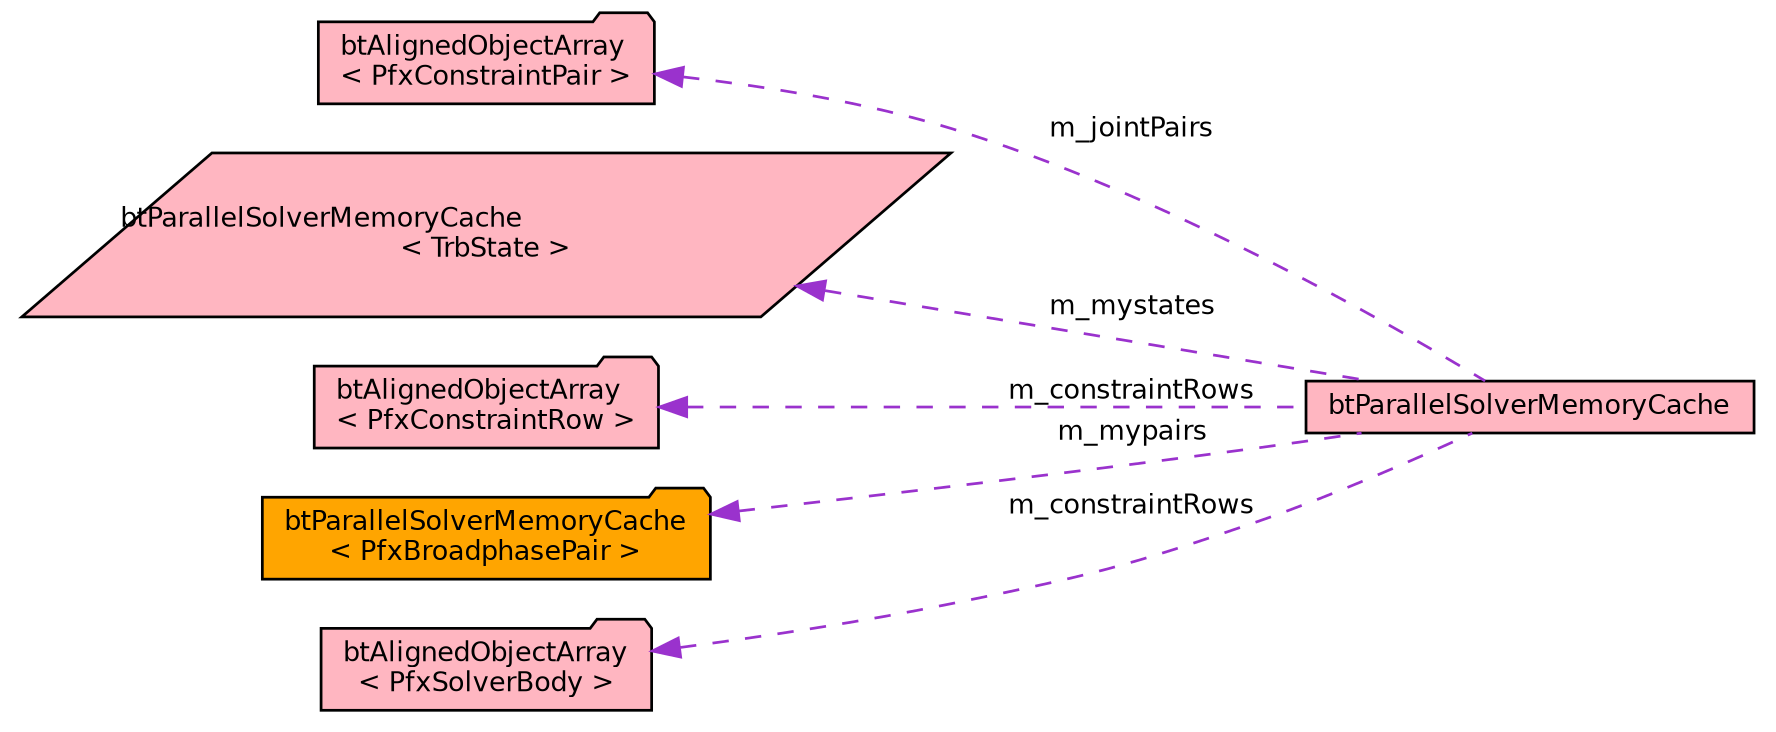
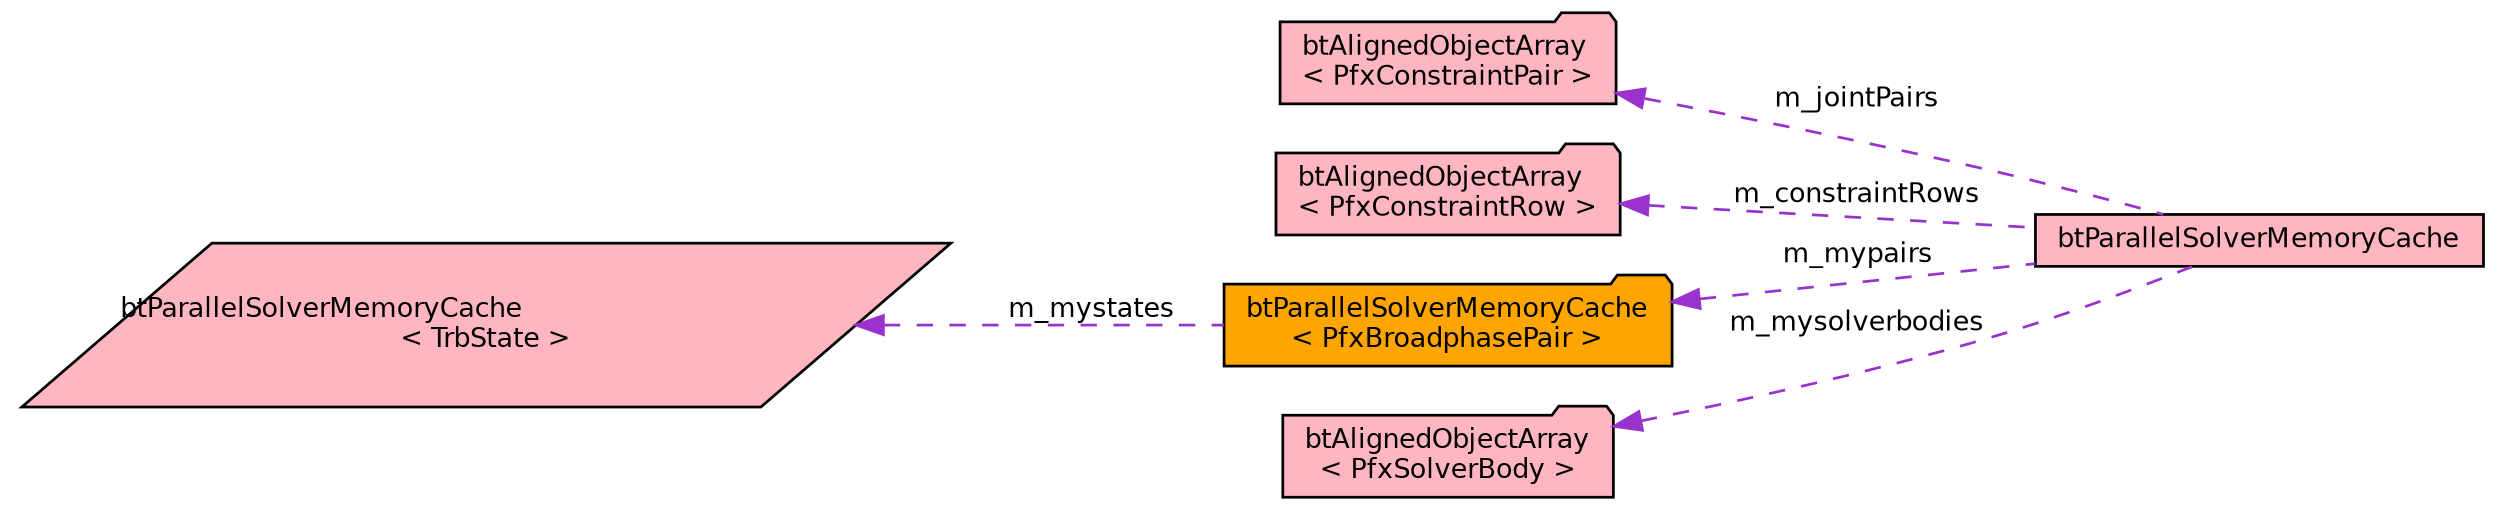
edge "btParallelSolverMemoryCache" -> "btParallelSolverMemoryCache < TrbState >": now "btParallelSolverMemoryCache < PfxBroadphasePair >" -> "btParallelSolverMemoryCache < TrbState >"
edge "btParallelSolverMemoryCache" -> "btAlignedObjectArray < PfxSolverBody >": label " m_constraintRows" -> " m_mysolverbodies"
